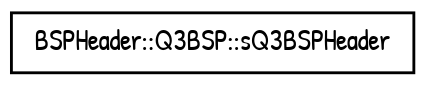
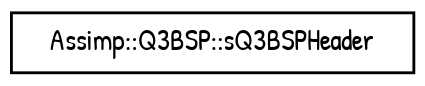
node "BSPHeader::Q3BSP::sQ3BSPHeader": label "BSPHeader::Q3BSP::sQ3BSPHeader" -> "Assimp::Q3BSP::sQ3BSPHeader"
